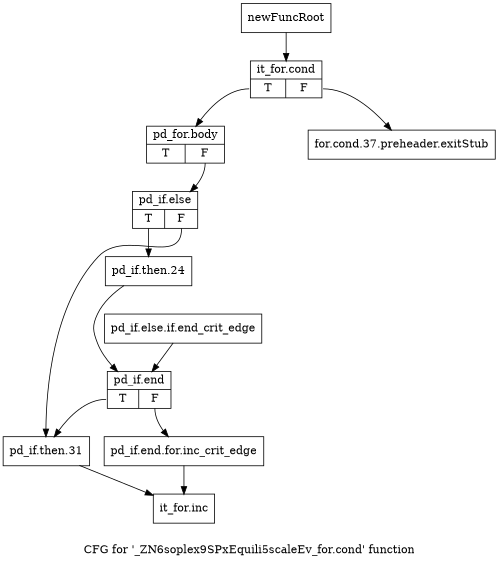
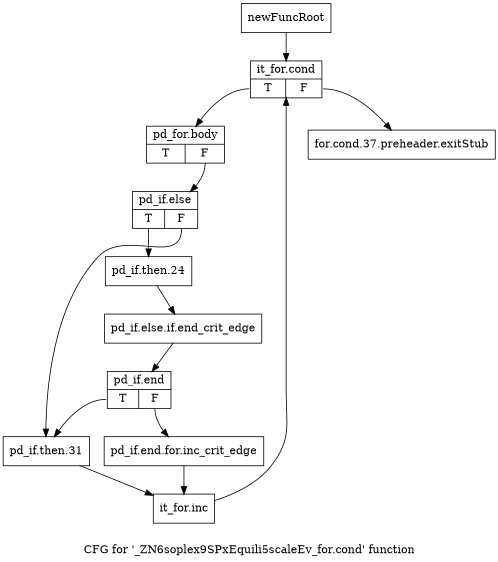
edge "it_for.inc" -> "it_for.cond": added
edge "pd_if.then.24" -> "pd_if.end": now "pd_if.then.24" -> "pd_if.else.if.end_crit_edge"
